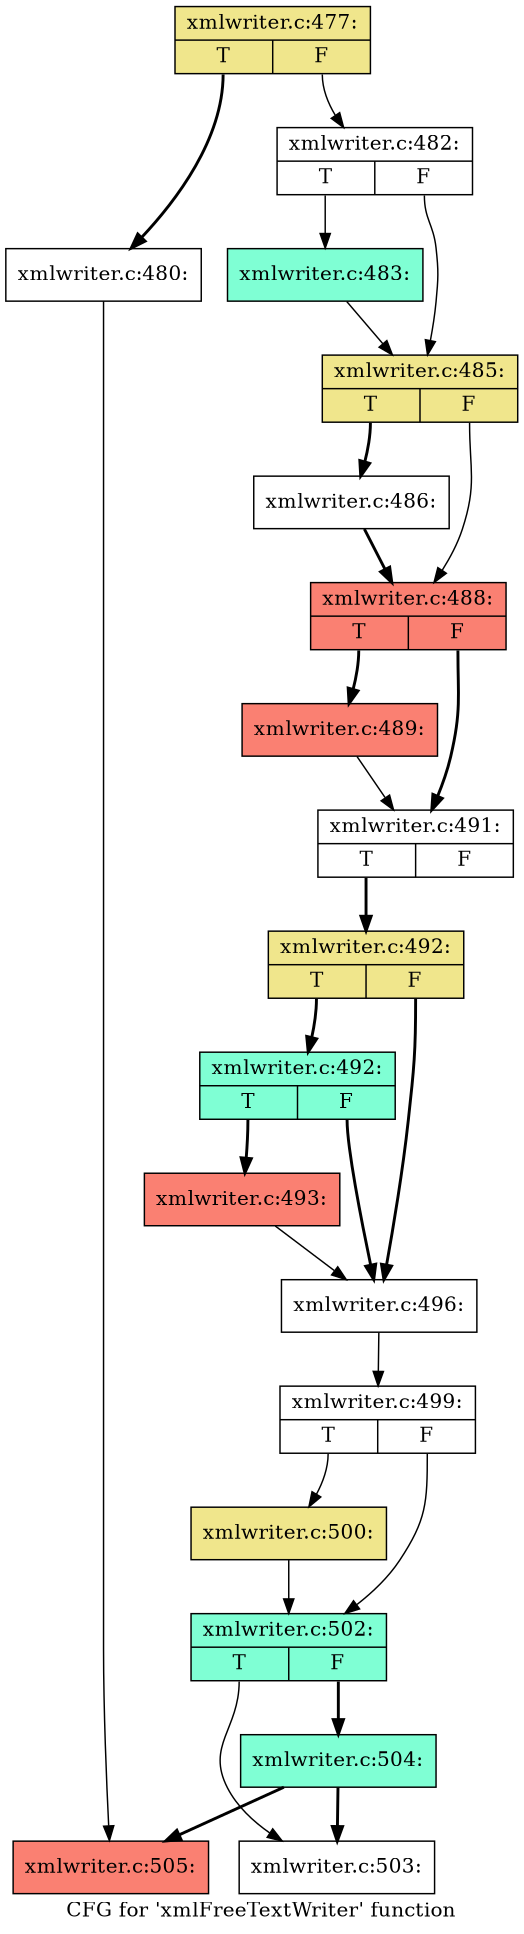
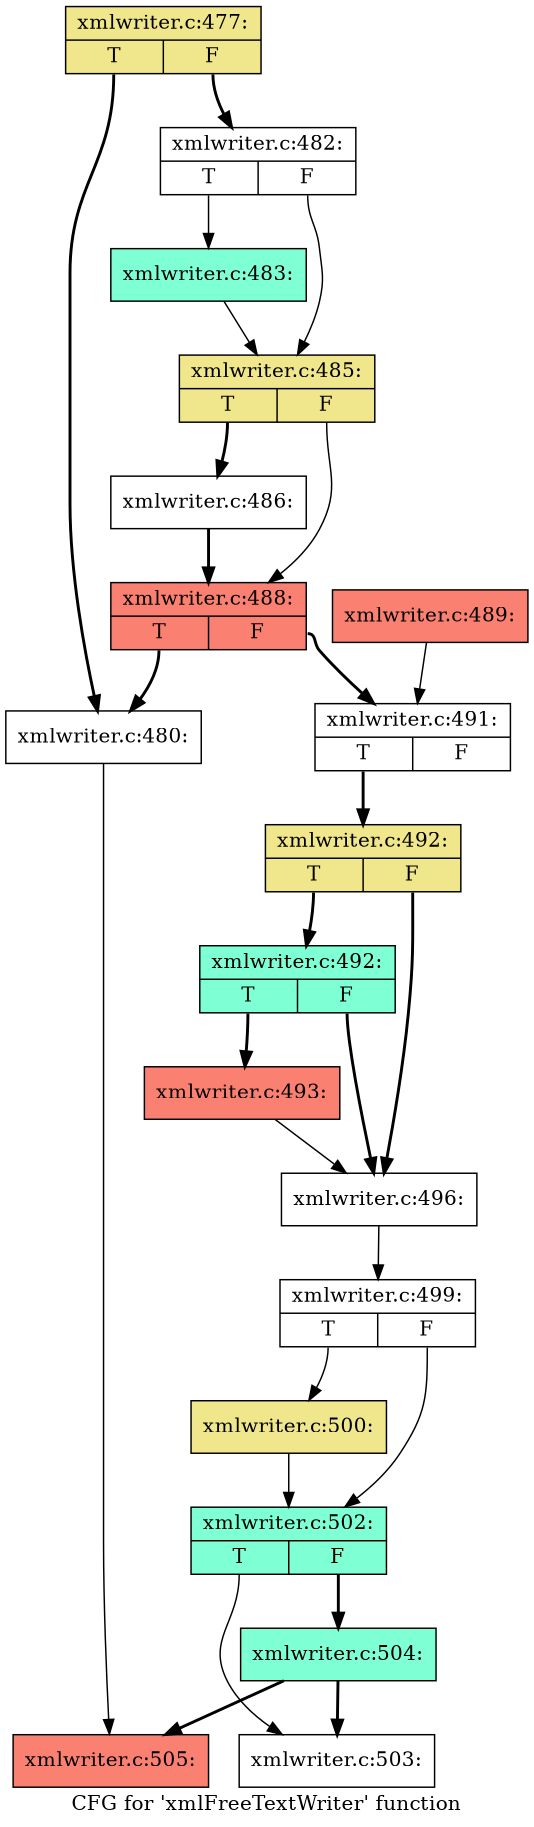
edge "xmlwriter.c:477:" -> "xmlwriter.c:482:": style solid -> bold
edge "xmlwriter.c:488:" -> "xmlwriter.c:489:": now "xmlwriter.c:488:" -> "xmlwriter.c:480:"
